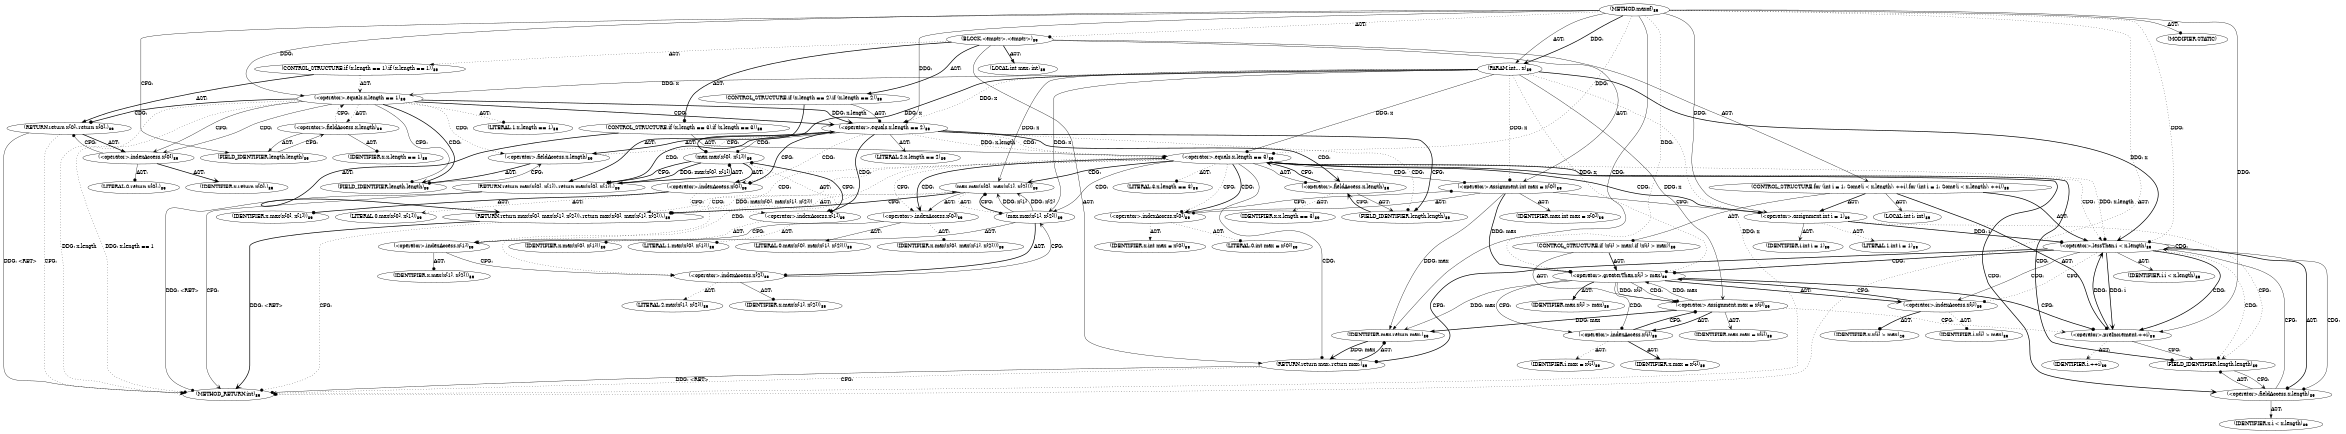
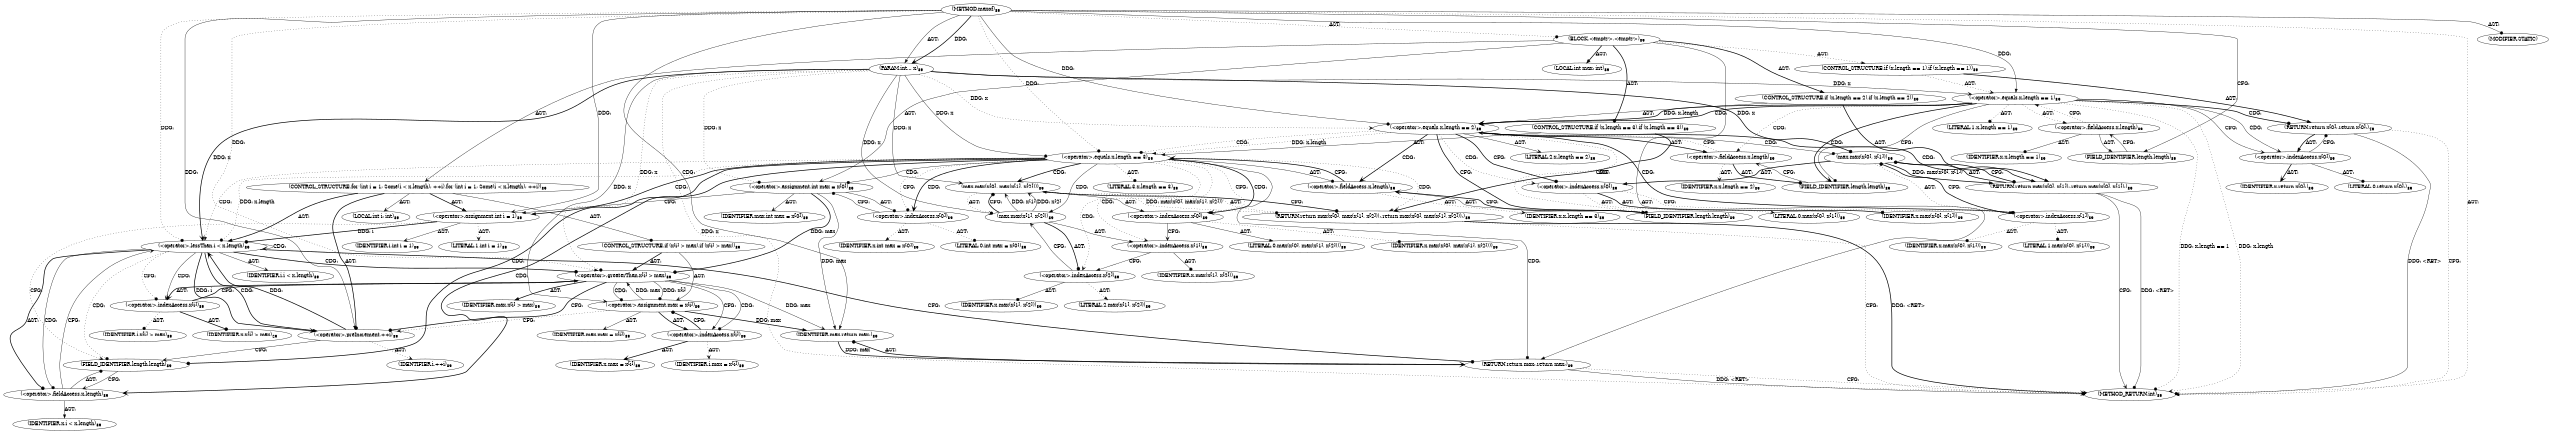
node "(RETURN,return x[0];,return x[0];)": text "89" -> "49"
node "(IDENTIFIER,x,x.length == 2)": added
